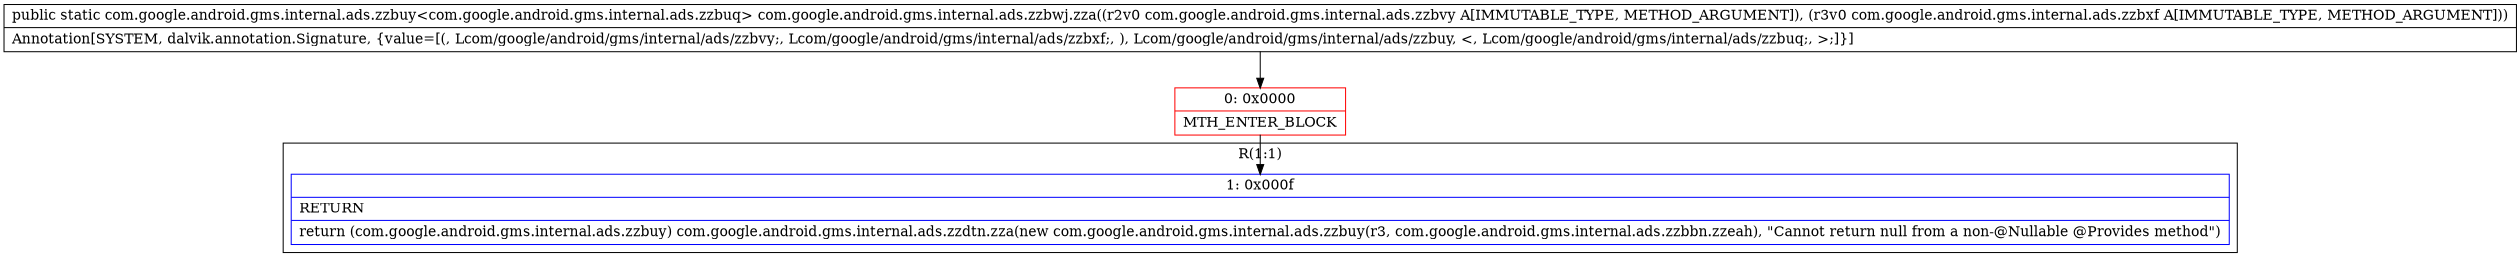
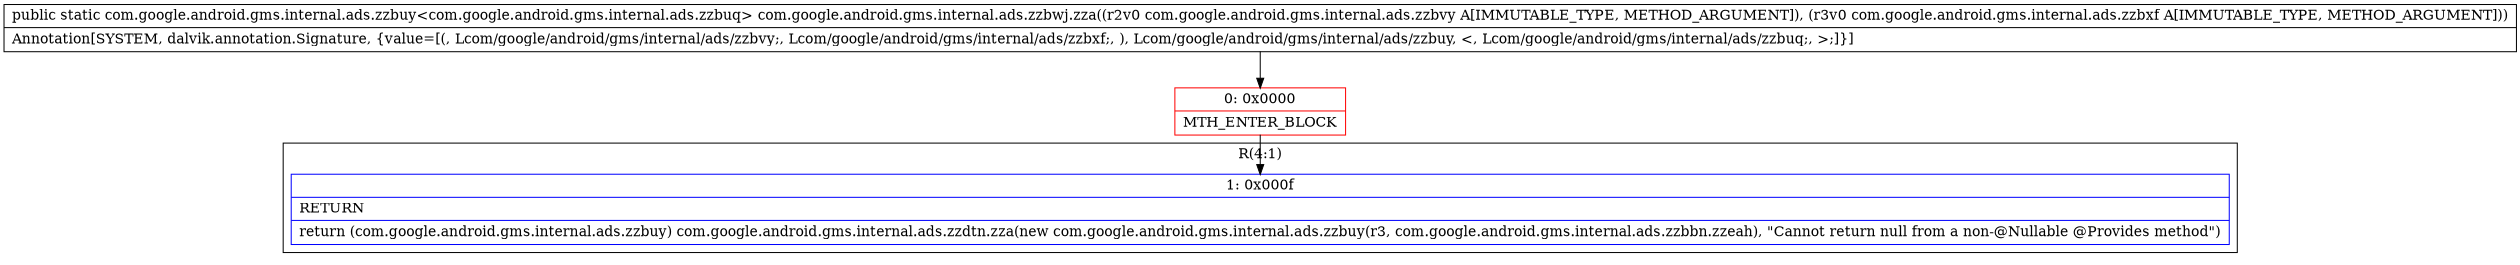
cluster "R(1:1)": label "R(1:1)" -> "R(4:1)"
